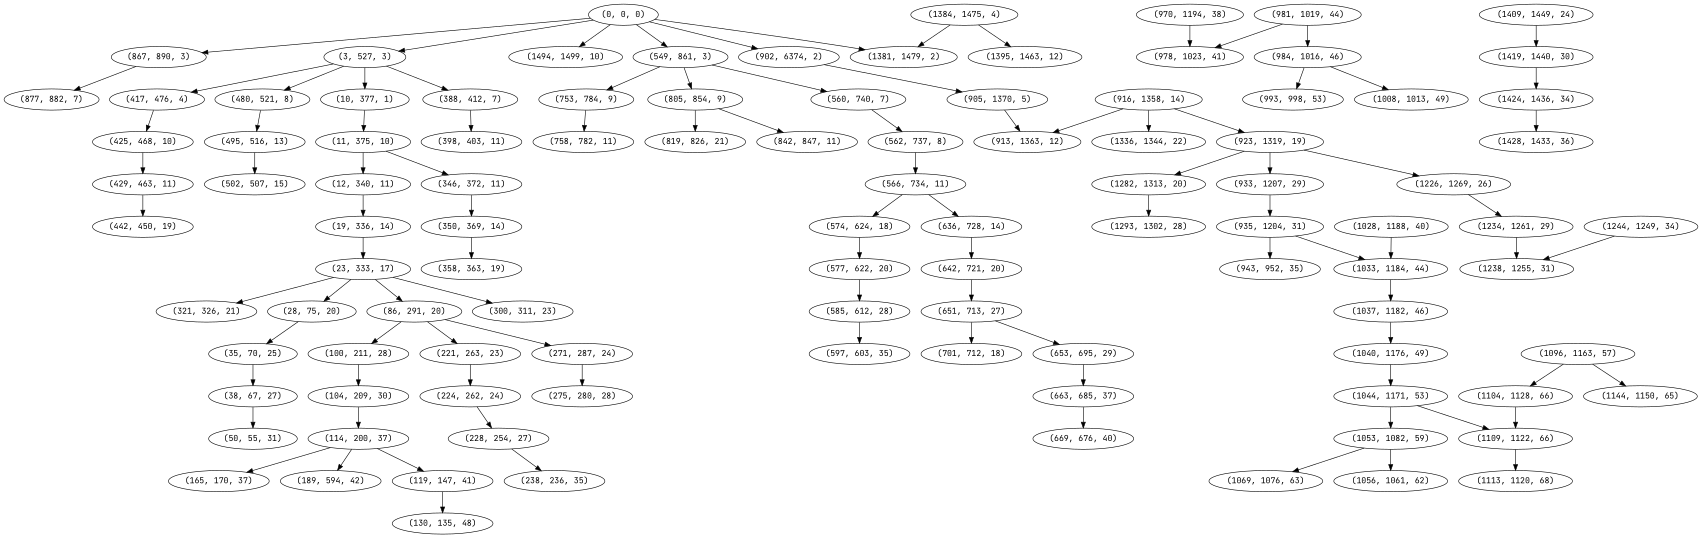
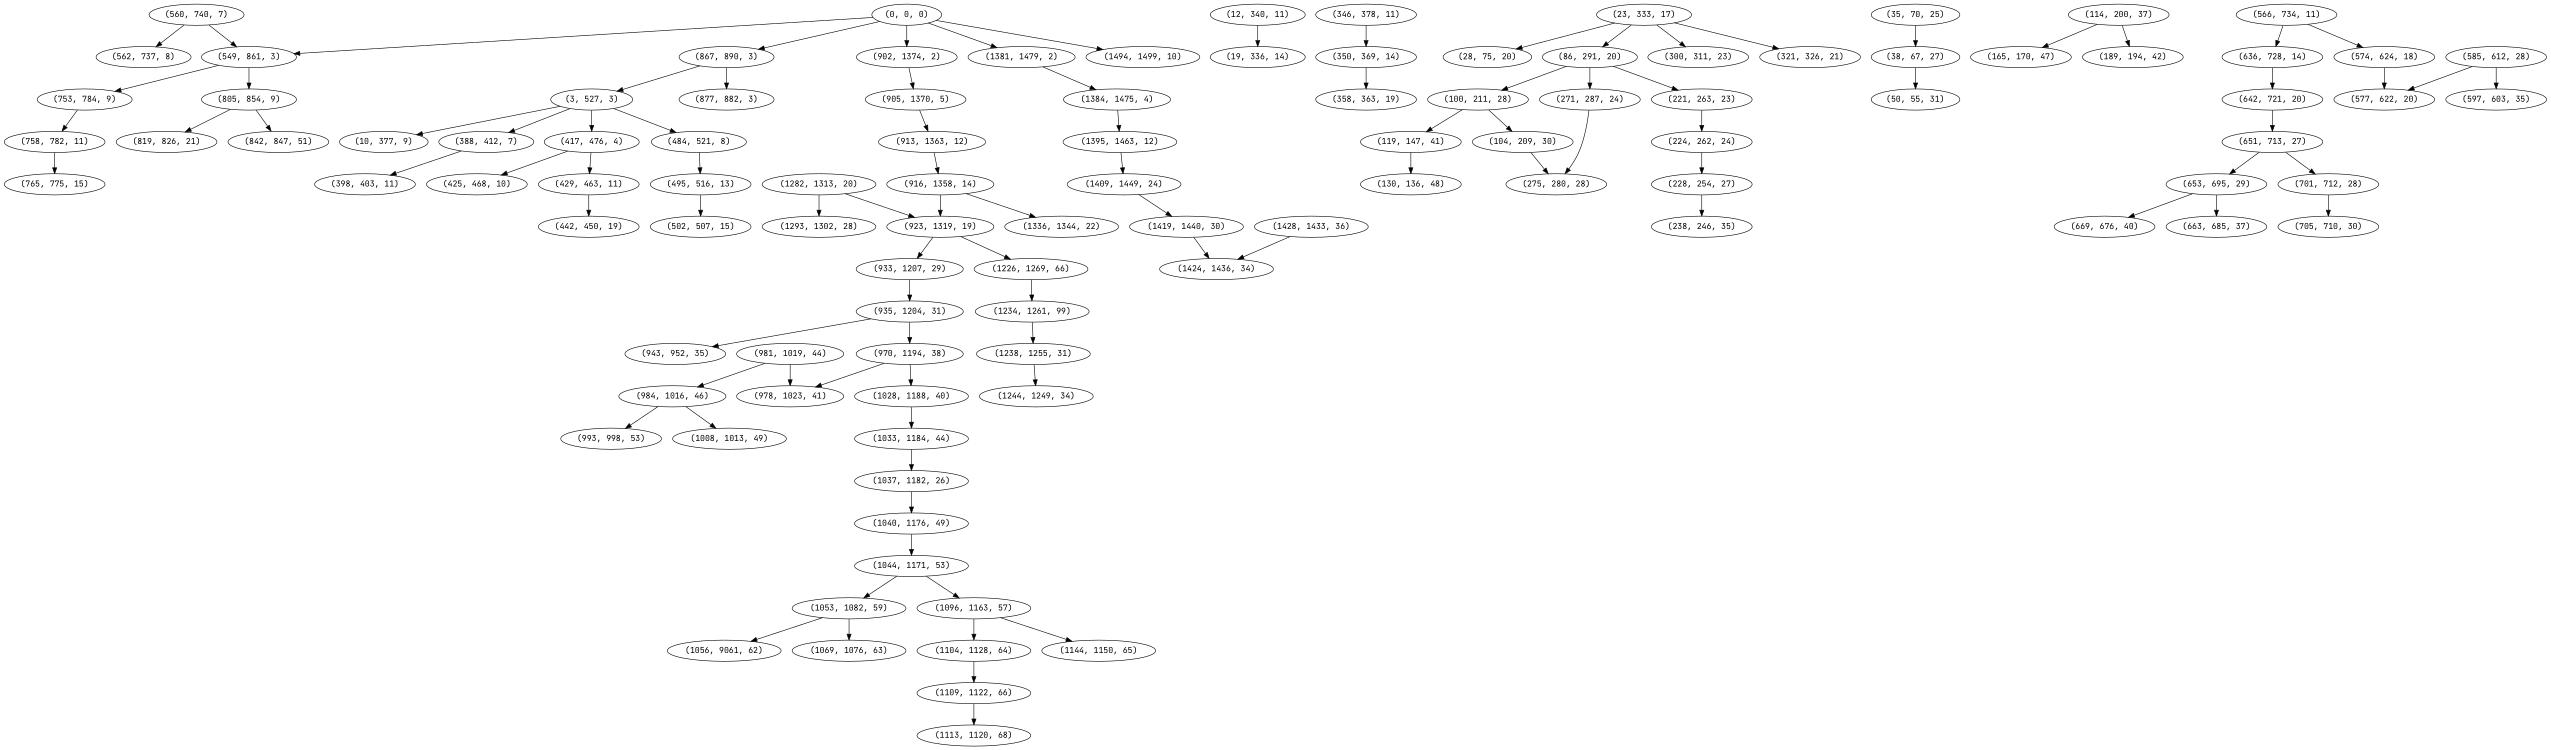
edge "(1384, 1475, 4)" -> "(1381, 1479, 2)": reversed
edge "(0, 0, 0)" -> "(3, 527, 3)": now "(867, 890, 3)" -> "(3, 527, 3)"
node "(902, 6374, 2)": label "(902, 6374, 2)" -> "(902, 1374, 2)"
edge "(549, 861, 3)" -> "(560, 740, 7)": reversed
node "(877, 882, 7)": label "(877, 882, 7)" -> "(877, 882, 3)"
node "(480, 521, 8)": label "(480, 521, 8)" -> "(484, 521, 8)"
node "(10, 377, 1)": label "(10, 377, 1)" -> "(10, 377, 9)"
edge "(1424, 1436, 34)" -> "(1428, 1433, 36)": reversed
edge "(916, 1358, 14)" -> "(913, 1363, 12)": reversed
node "(11, 375, 10)": removed
node "(842, 847, 11)": label "(842, 847, 11)" -> "(842, 847, 51)"
edge "(425, 468, 10)" -> "(429, 463, 11)": now "(417, 476, 4)" -> "(429, 463, 11)"
edge "(562, 737, 8)" -> "(566, 734, 11)": removed
edge "(1395, 1463, 12)" -> "(1409, 1449, 24)": added
edge "(923, 1319, 19)" -> "(1282, 1313, 20)": reversed
node "(765, 775, 15)": added
node "(346, 372, 11)": label "(346, 372, 11)" -> "(346, 378, 11)"
node "(1226, 1269, 26)": label "(1226, 1269, 26)" -> "(1226, 1269, 66)"
node "(1234, 1261, 29)": label "(1234, 1261, 29)" -> "(1234, 1261, 99)"
node "(705, 710, 30)": added
edge "(19, 336, 14)" -> "(23, 333, 17)": removed
edge "(935, 1204, 31)" -> "(1033, 1184, 44)": now "(935, 1204, 31)" -> "(970, 1194, 38)"
edge "(1244, 1249, 34)" -> "(1238, 1255, 31)": reversed
edge "(577, 622, 20)" -> "(585, 612, 28)": reversed
node "(1037, 1182, 46)": label "(1037, 1182, 46)" -> "(1037, 1182, 26)"
edge "(28, 75, 20)" -> "(35, 70, 25)": removed
node "(701, 712, 18)": label "(701, 712, 18)" -> "(701, 712, 28)"
edge "(970, 1194, 38)" -> "(1028, 1188, 40)": added
node "(1104, 1128, 66)": label "(1104, 1128, 66)" -> "(1104, 1128, 64)"
edge "(104, 209, 30)" -> "(114, 200, 37)": now "(104, 209, 30)" -> "(275, 280, 28)"
edge "(663, 685, 37)" -> "(669, 676, 40)": now "(653, 695, 29)" -> "(669, 676, 40)"
edge "(1044, 1171, 53)" -> "(1109, 1122, 66)": now "(1044, 1171, 53)" -> "(1096, 1163, 57)"
edge "(114, 200, 37)" -> "(119, 147, 41)": now "(100, 211, 28)" -> "(119, 147, 41)"
node "(165, 170, 37)": label "(165, 170, 37)" -> "(165, 170, 47)"
node "(189, 594, 42)": label "(189, 594, 42)" -> "(189, 194, 42)"
node "(238, 236, 35)": label "(238, 236, 35)" -> "(238, 246, 35)"
node "(1056, 1061, 62)": label "(1056, 1061, 62)" -> "(1056, 9061, 62)"
node "(130, 135, 48)": label "(130, 135, 48)" -> "(130, 136, 48)"
